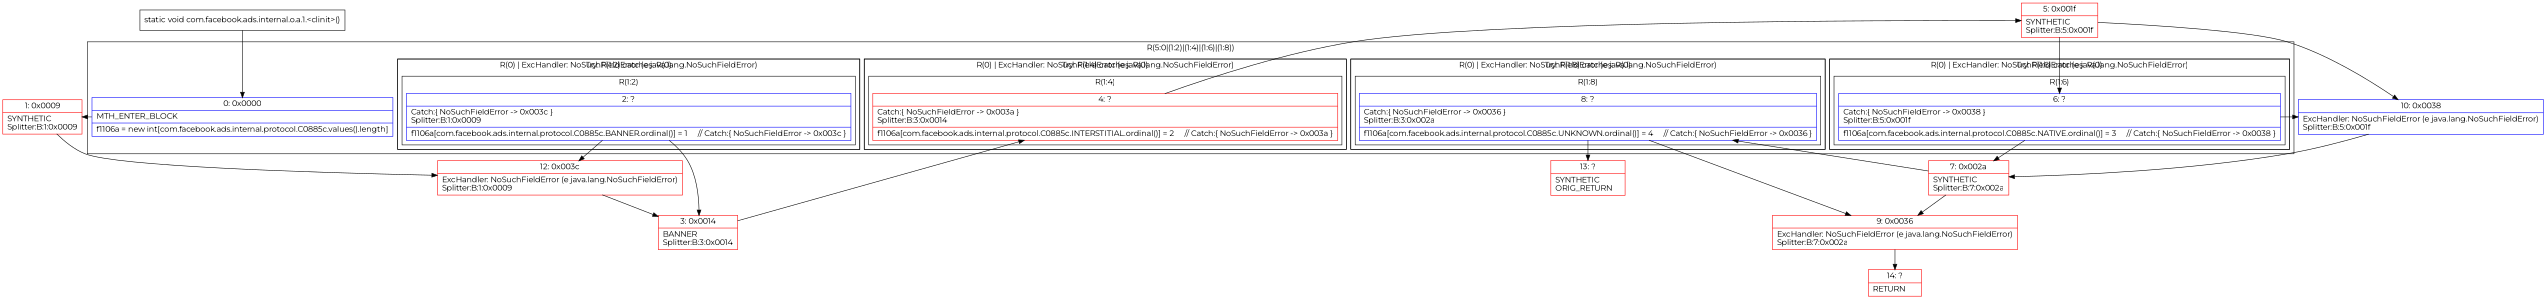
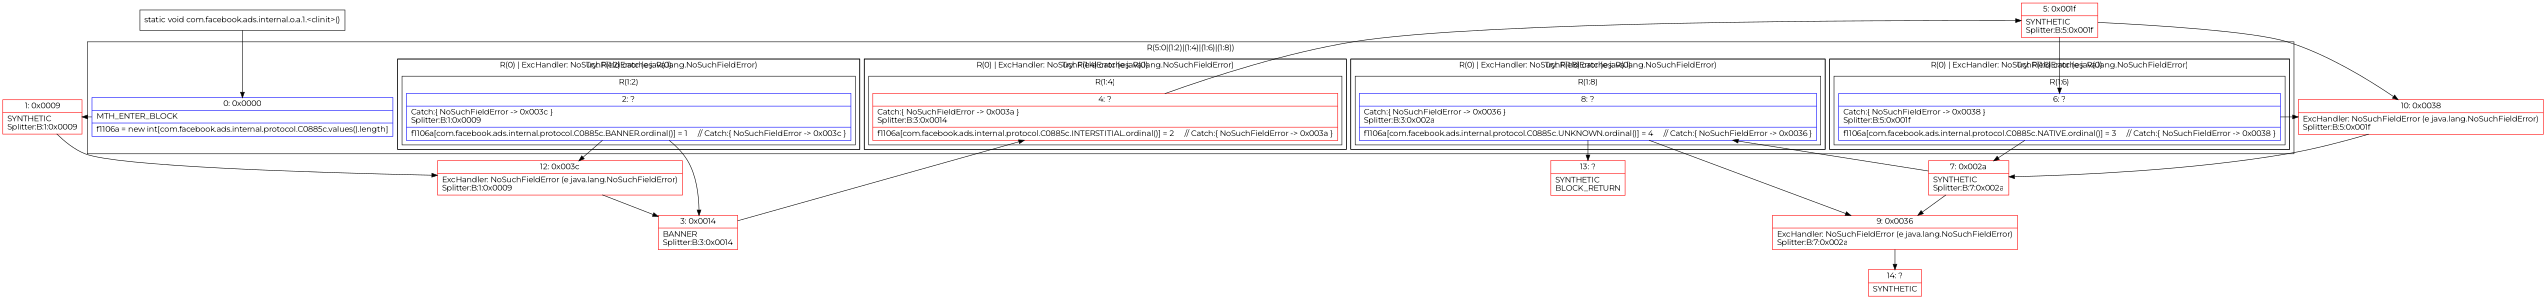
node "10: 0x0038": color blue -> red
node "13: ?": text "ORIG_RETURN" -> "BLOCK_RETURN"
node "14: ?": text "RETURN" -> "SYNTHETIC"
